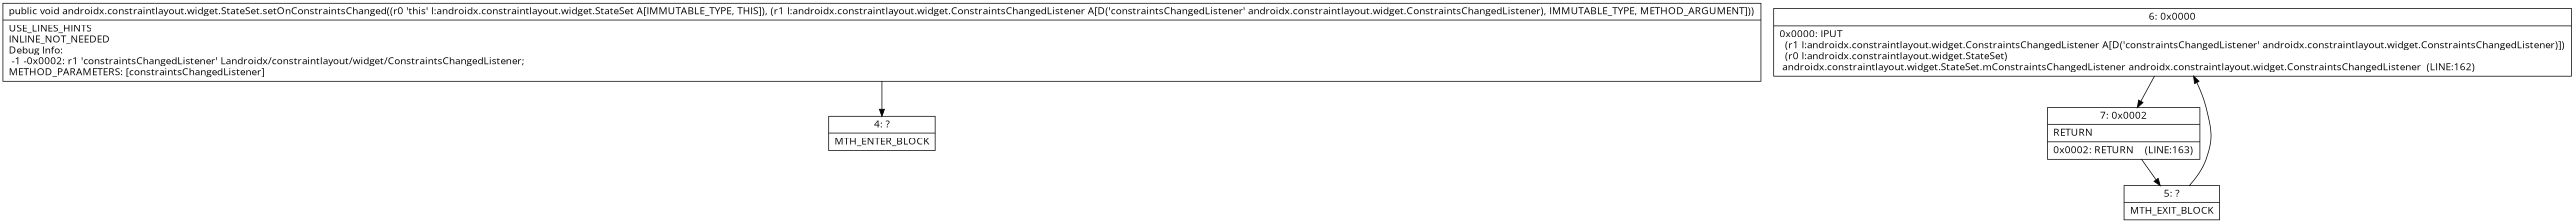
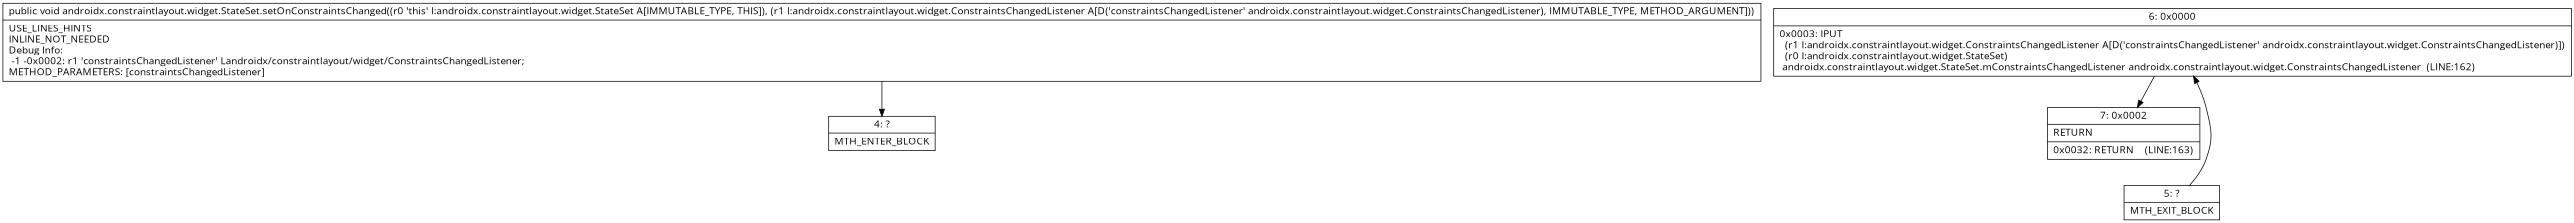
node "6: 0x0000": text "0x0000: IPUT" -> "0x0003: IPUT"
node "7: 0x0002": text "0x0002: RETURN    (LINE:163)" -> "0x0032: RETURN    (LINE:163)"
edge "7: 0x0002" -> "5: ?": removed
